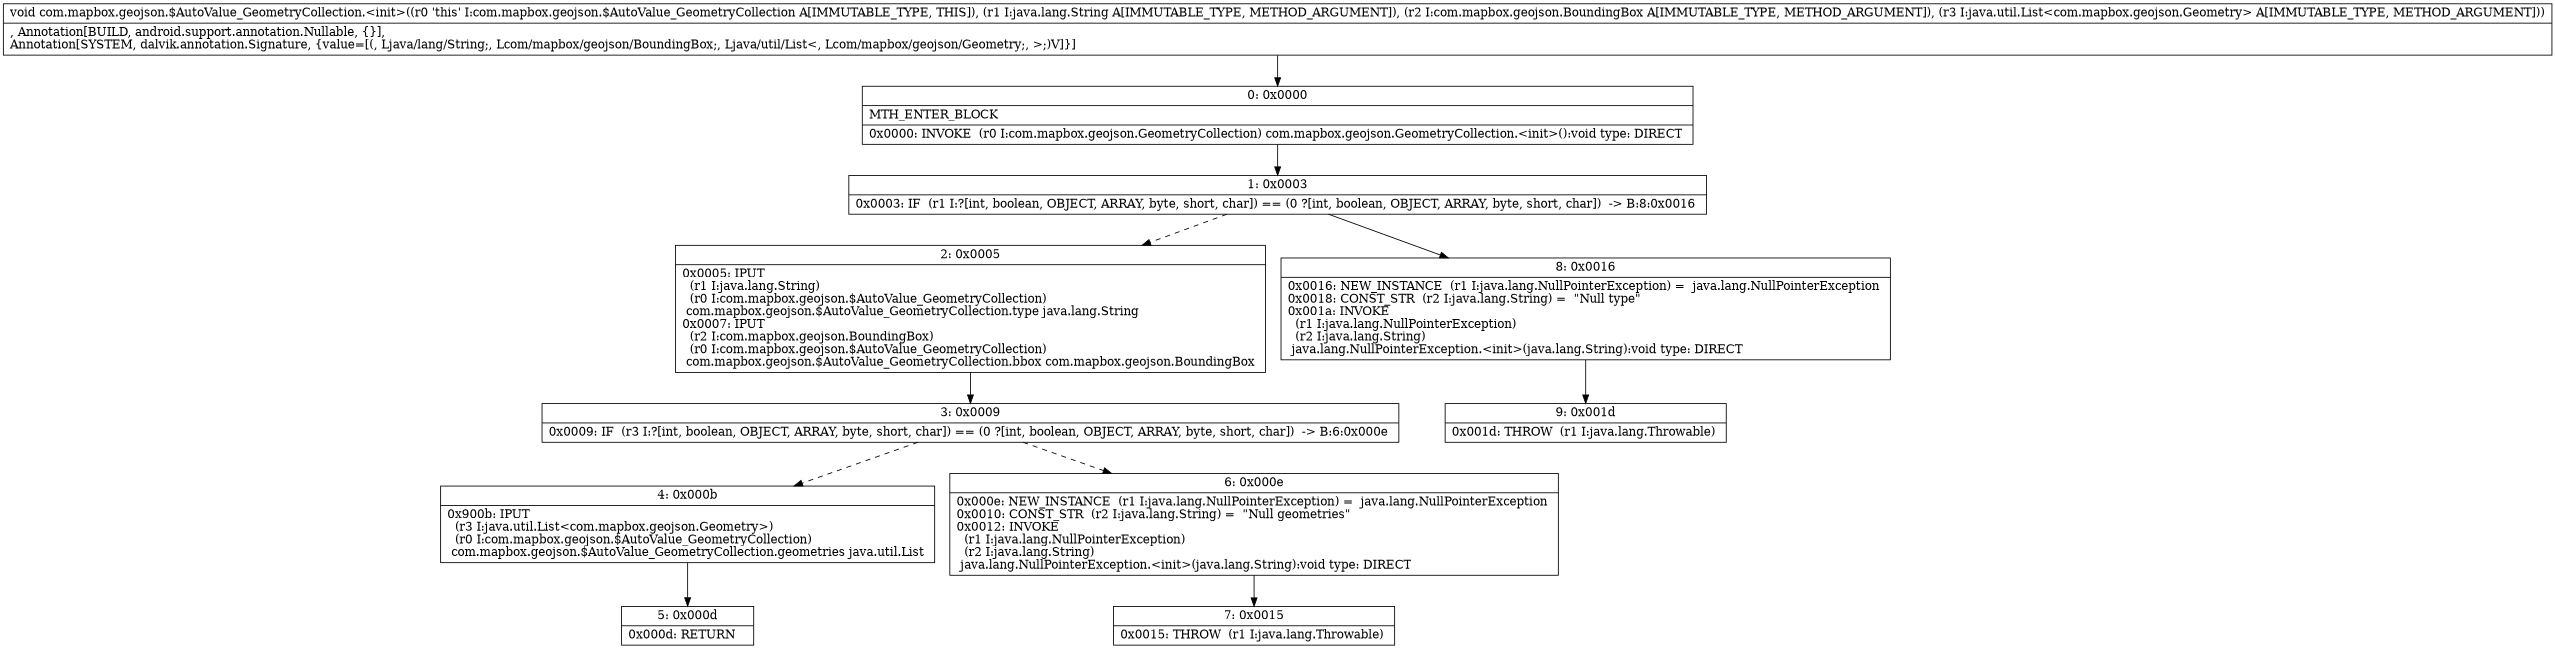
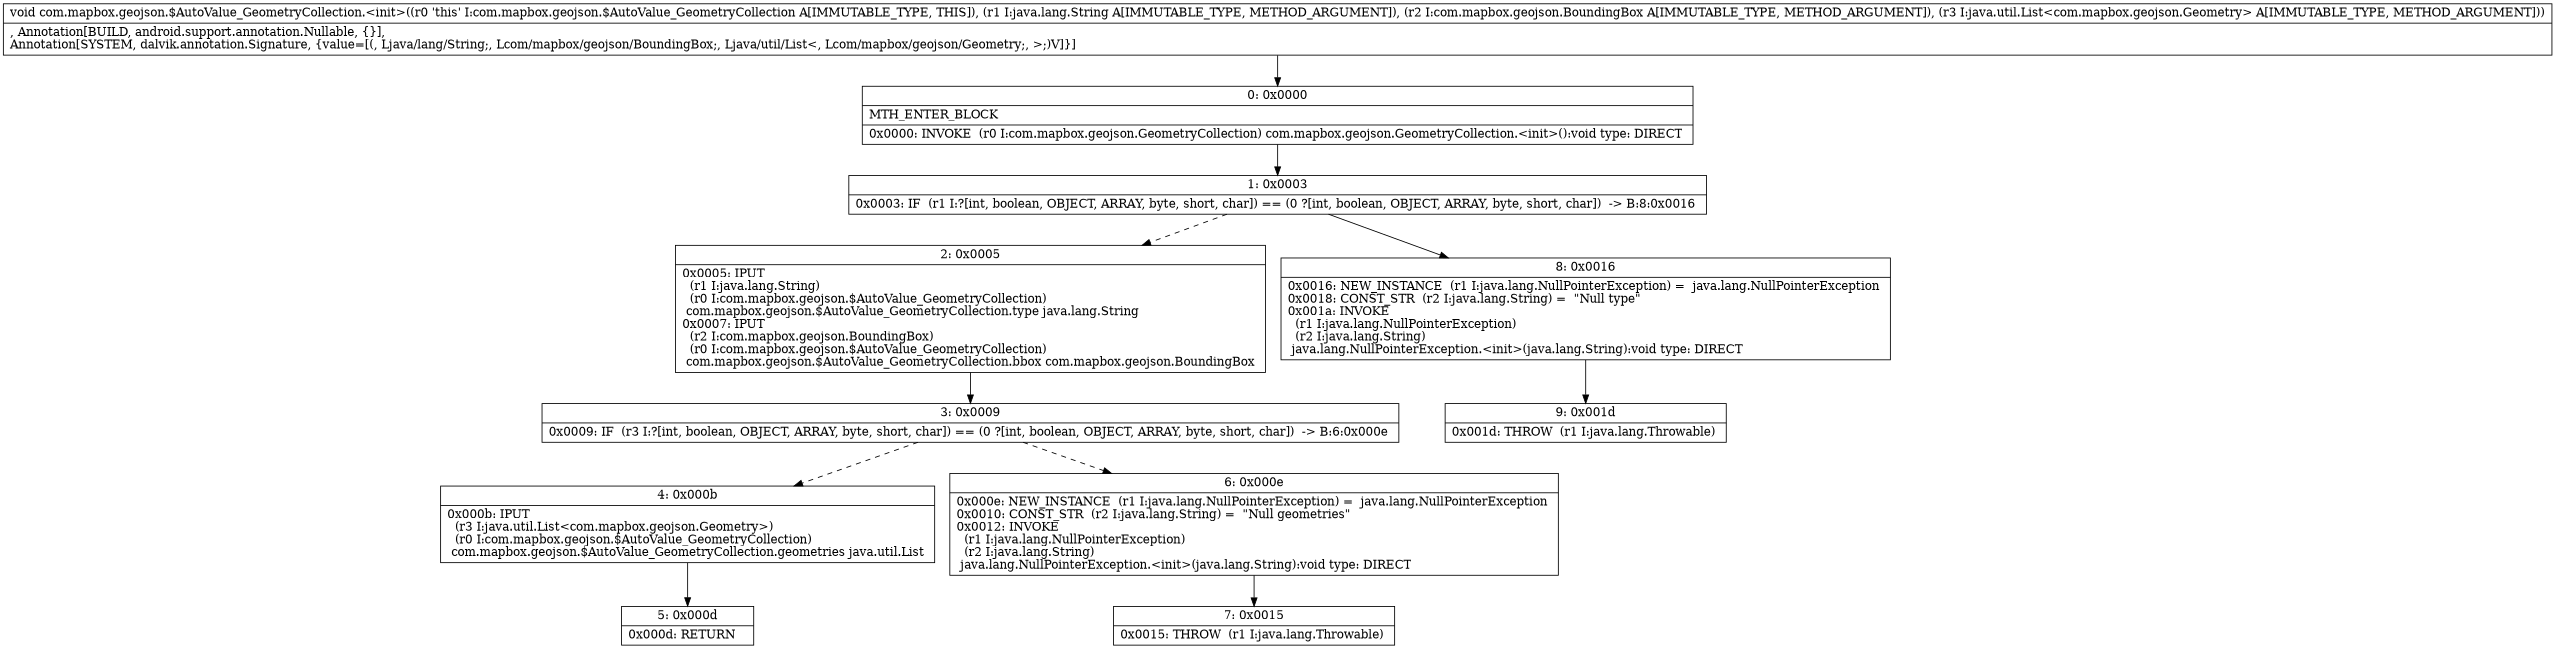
node "4: 0x000b": text "0x900b: IPUT" -> "0x000b: IPUT"
